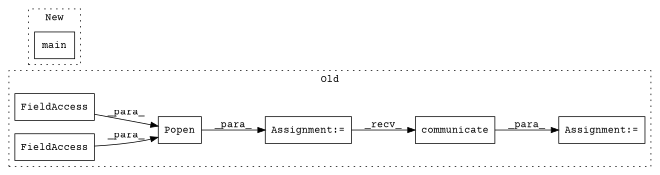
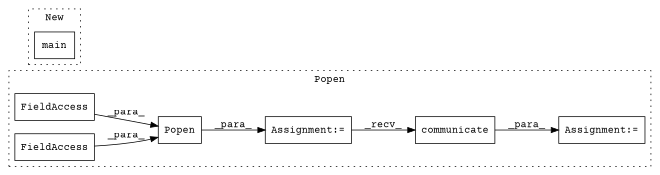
cluster "Old": label "Old" -> "Popen"
